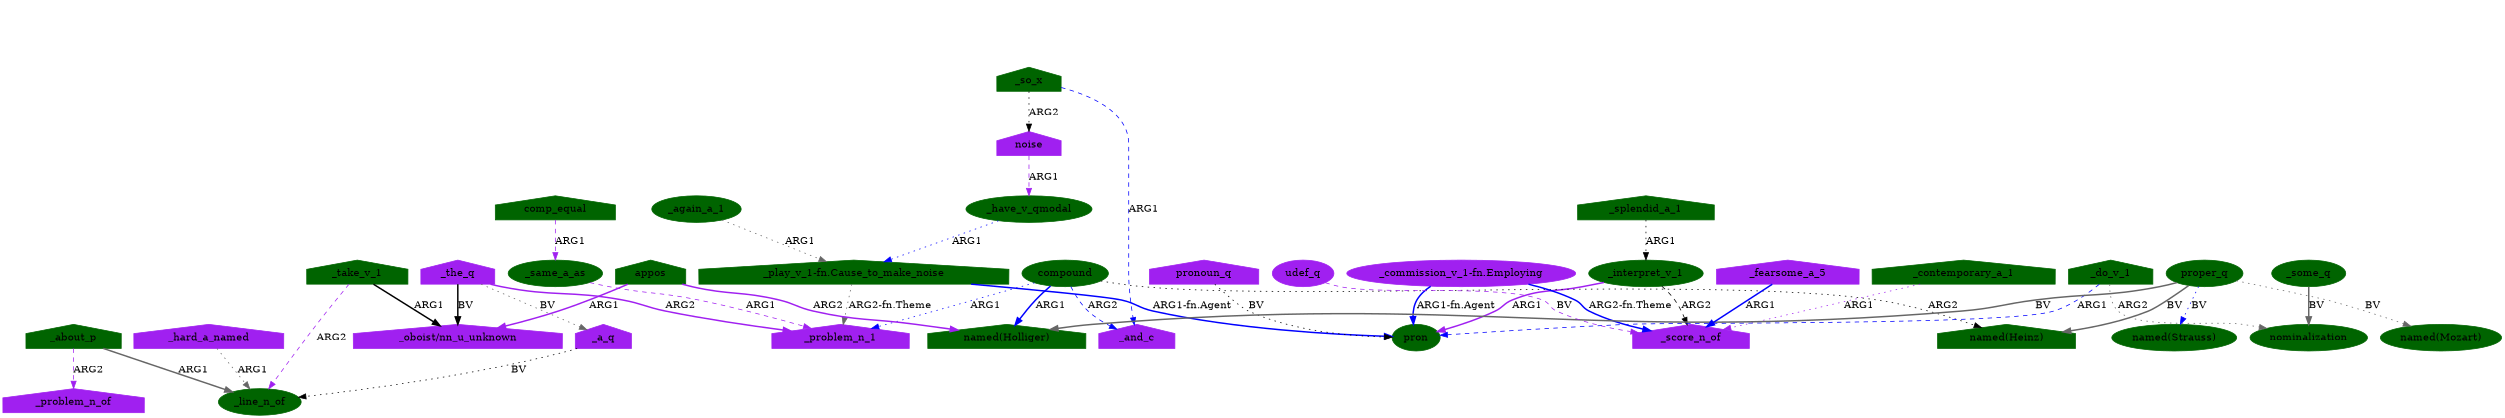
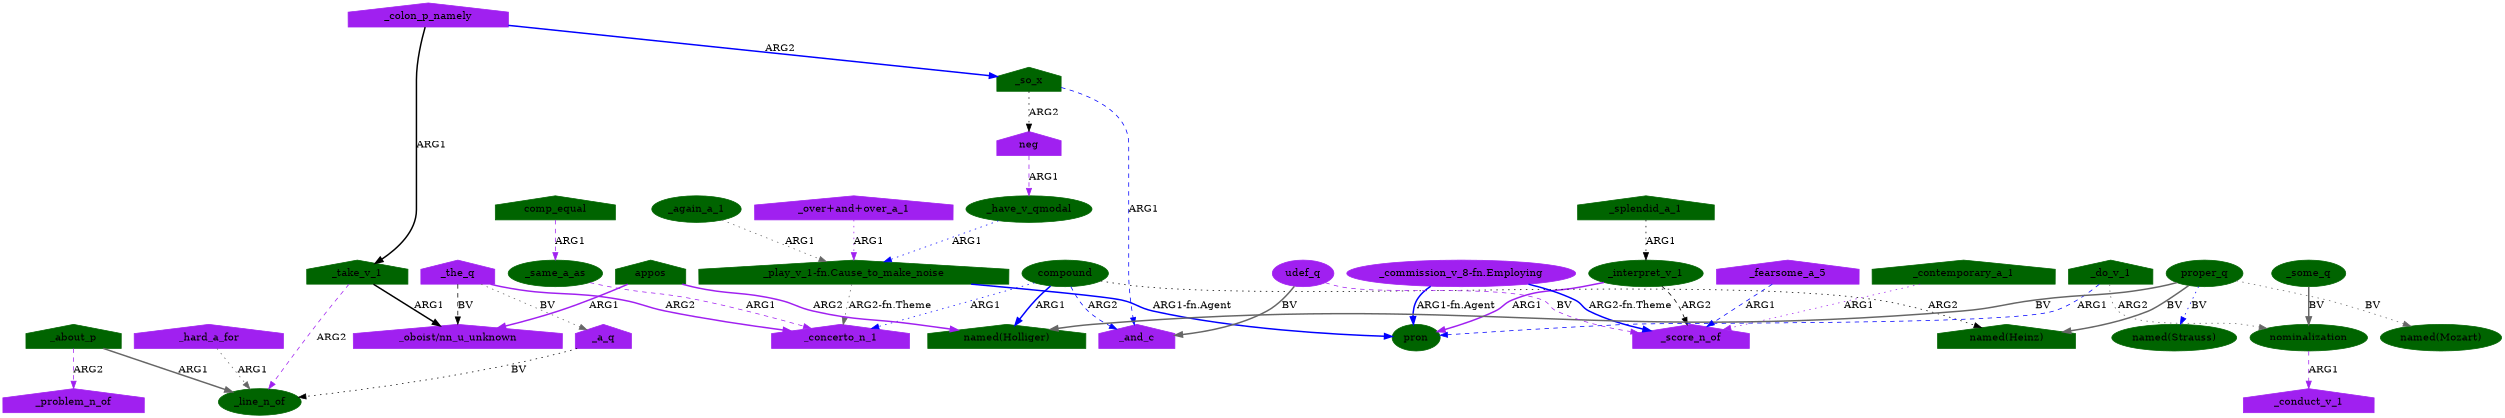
node "_colon_p_namely": added
node "noise": label "noise" -> "neg"
node "_over+and+over_a_1": added
node "pronoun_q": removed
node "_commission_v_1-fn.Employing": label "_commission_v_1-fn.Employing" -> "_commission_v_8-fn.Employing"
edge "_the_q" -> "_oboist/nn_u_unknown": style bold -> dashed
edge "_fearsome_a_5" -> "_score_n_of": style bold -> dashed
edge "udef_q" -> "_and_c": added, label "BV"
node "_hard_a_named": label "_hard_a_named" -> "_hard_a_for"
node "_problem_n_1": label "_problem_n_1" -> "_concerto_n_1"
node "_conduct_v_1": added
